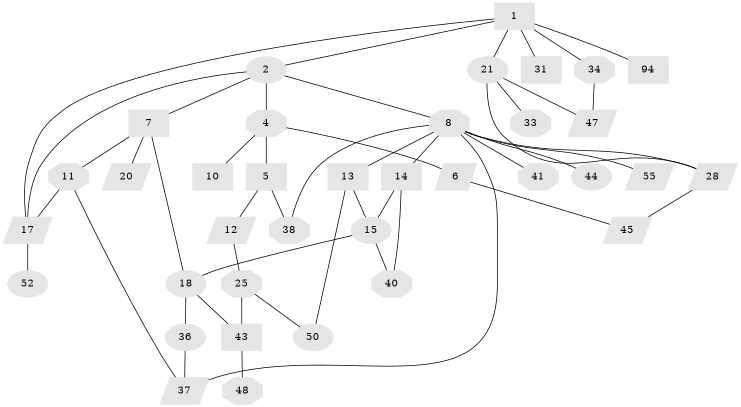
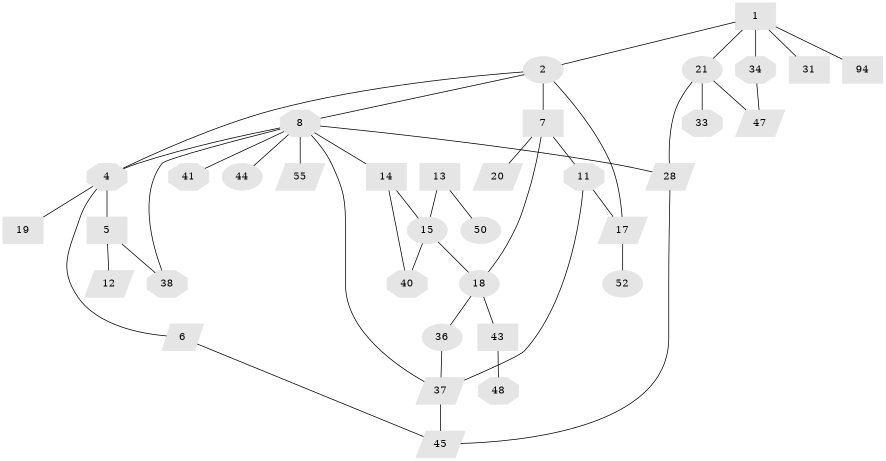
edge "1" -- "17": removed
edge "8" -- "13": now "8" -- "4"
node "10": label "10" -> "19"
node "25": removed
edge "37" -- "45": added
